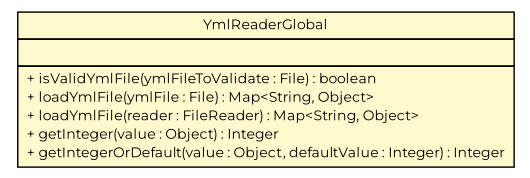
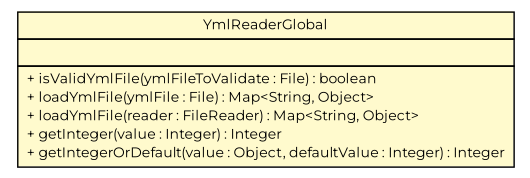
node "YmlReaderGlobal": text "+ getInteger(value : Object) : Integer" -> "+ getInteger(value : Integer) : Integer"
